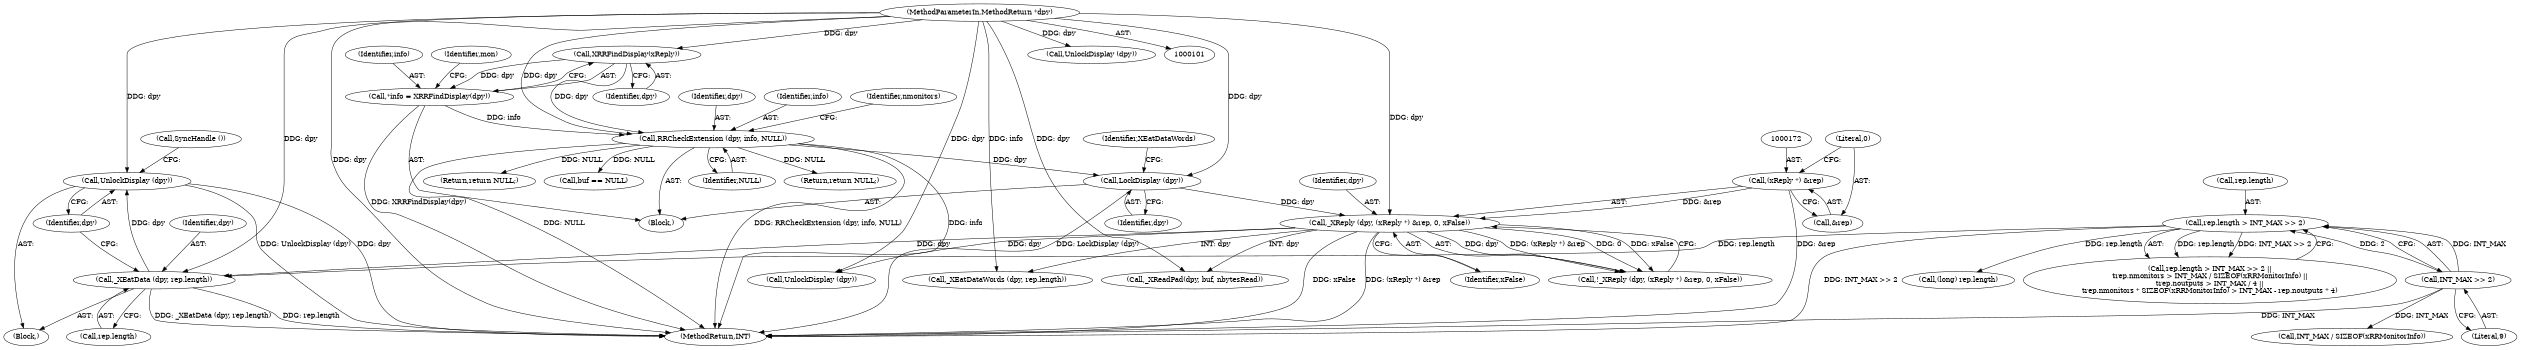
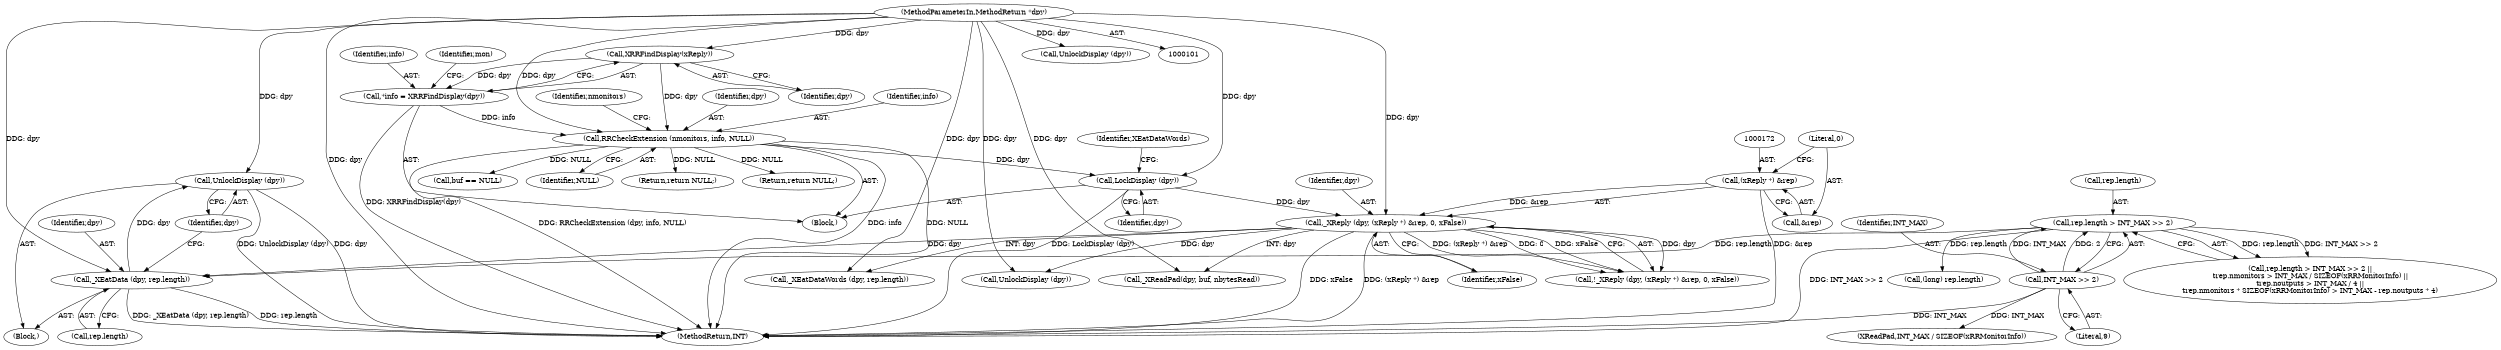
node "(Call,SyncHandle ())": removed
node "(Call,RRCheckExtension (dpy, info, NULL))": label "(Call,RRCheckExtension (dpy, info, NULL))" -> "(Call,RRCheckExtension (nmonitors, info, NULL))"
edge "(MethodParameterIn,MethodReturn *dpy)" -> "(Call,_XEatDataWords (dpy, rep.length))": label "DDG: info" -> "DDG: dpy"
node "(Identifier,INT_MAX)": added
node "(Call,INT_MAX / SIZEOF(xRRMonitorInfo))": label "(Call,INT_MAX / SIZEOF(xRRMonitorInfo))" -> "(XReadPad,INT_MAX / SIZEOF(xRRMonitorInfo))"
